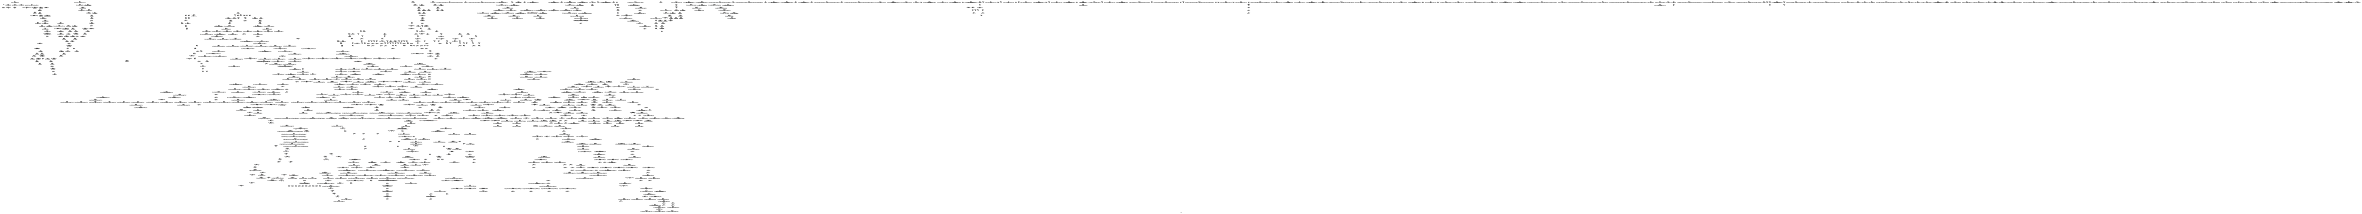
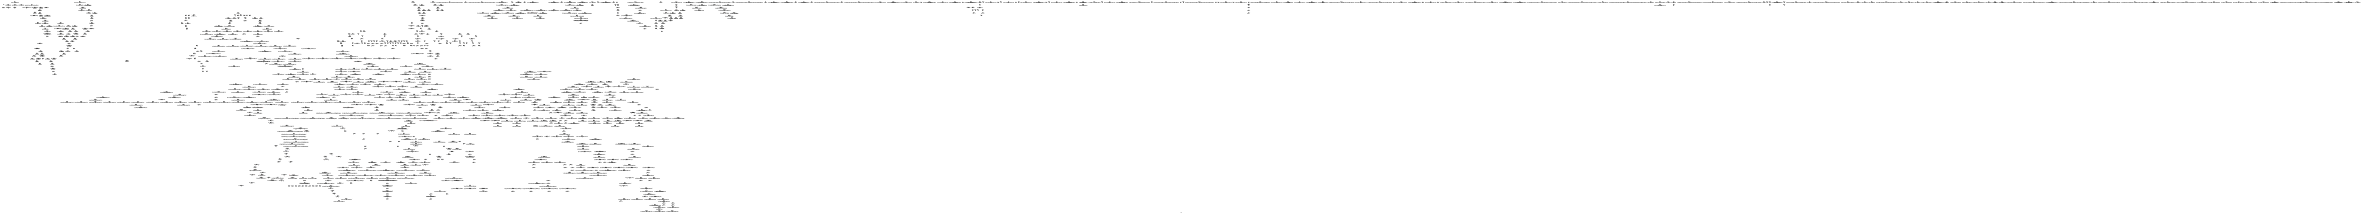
node "NodeID: 317": added
